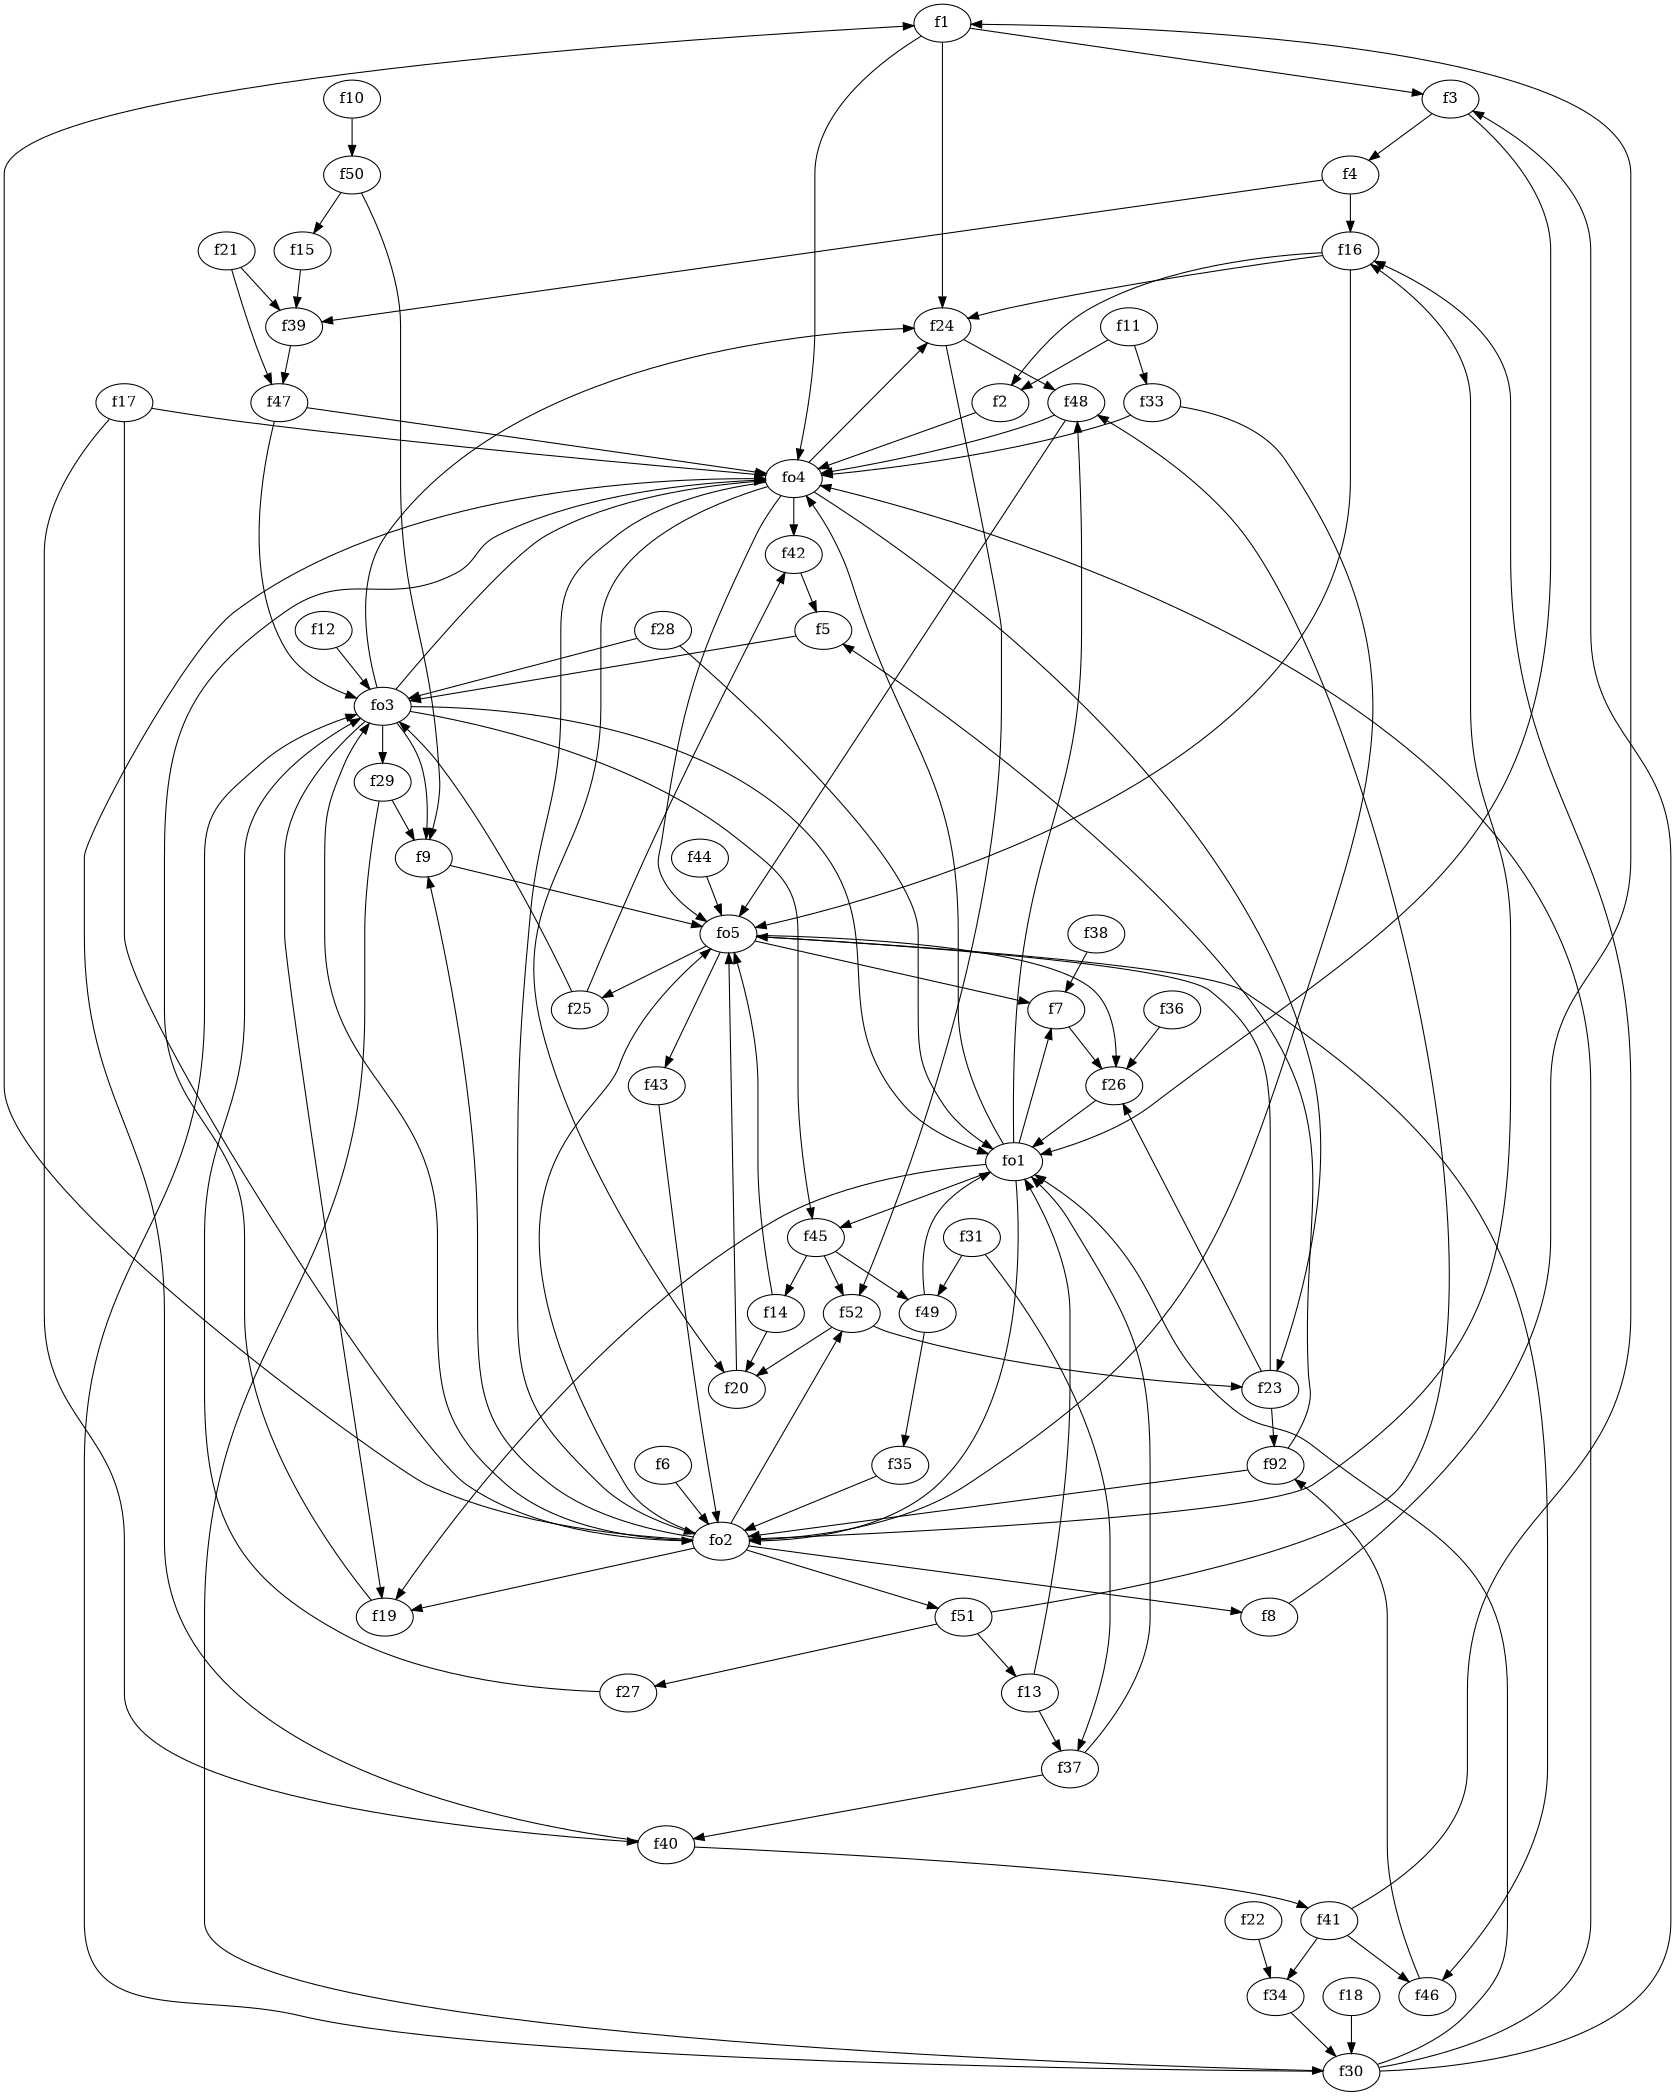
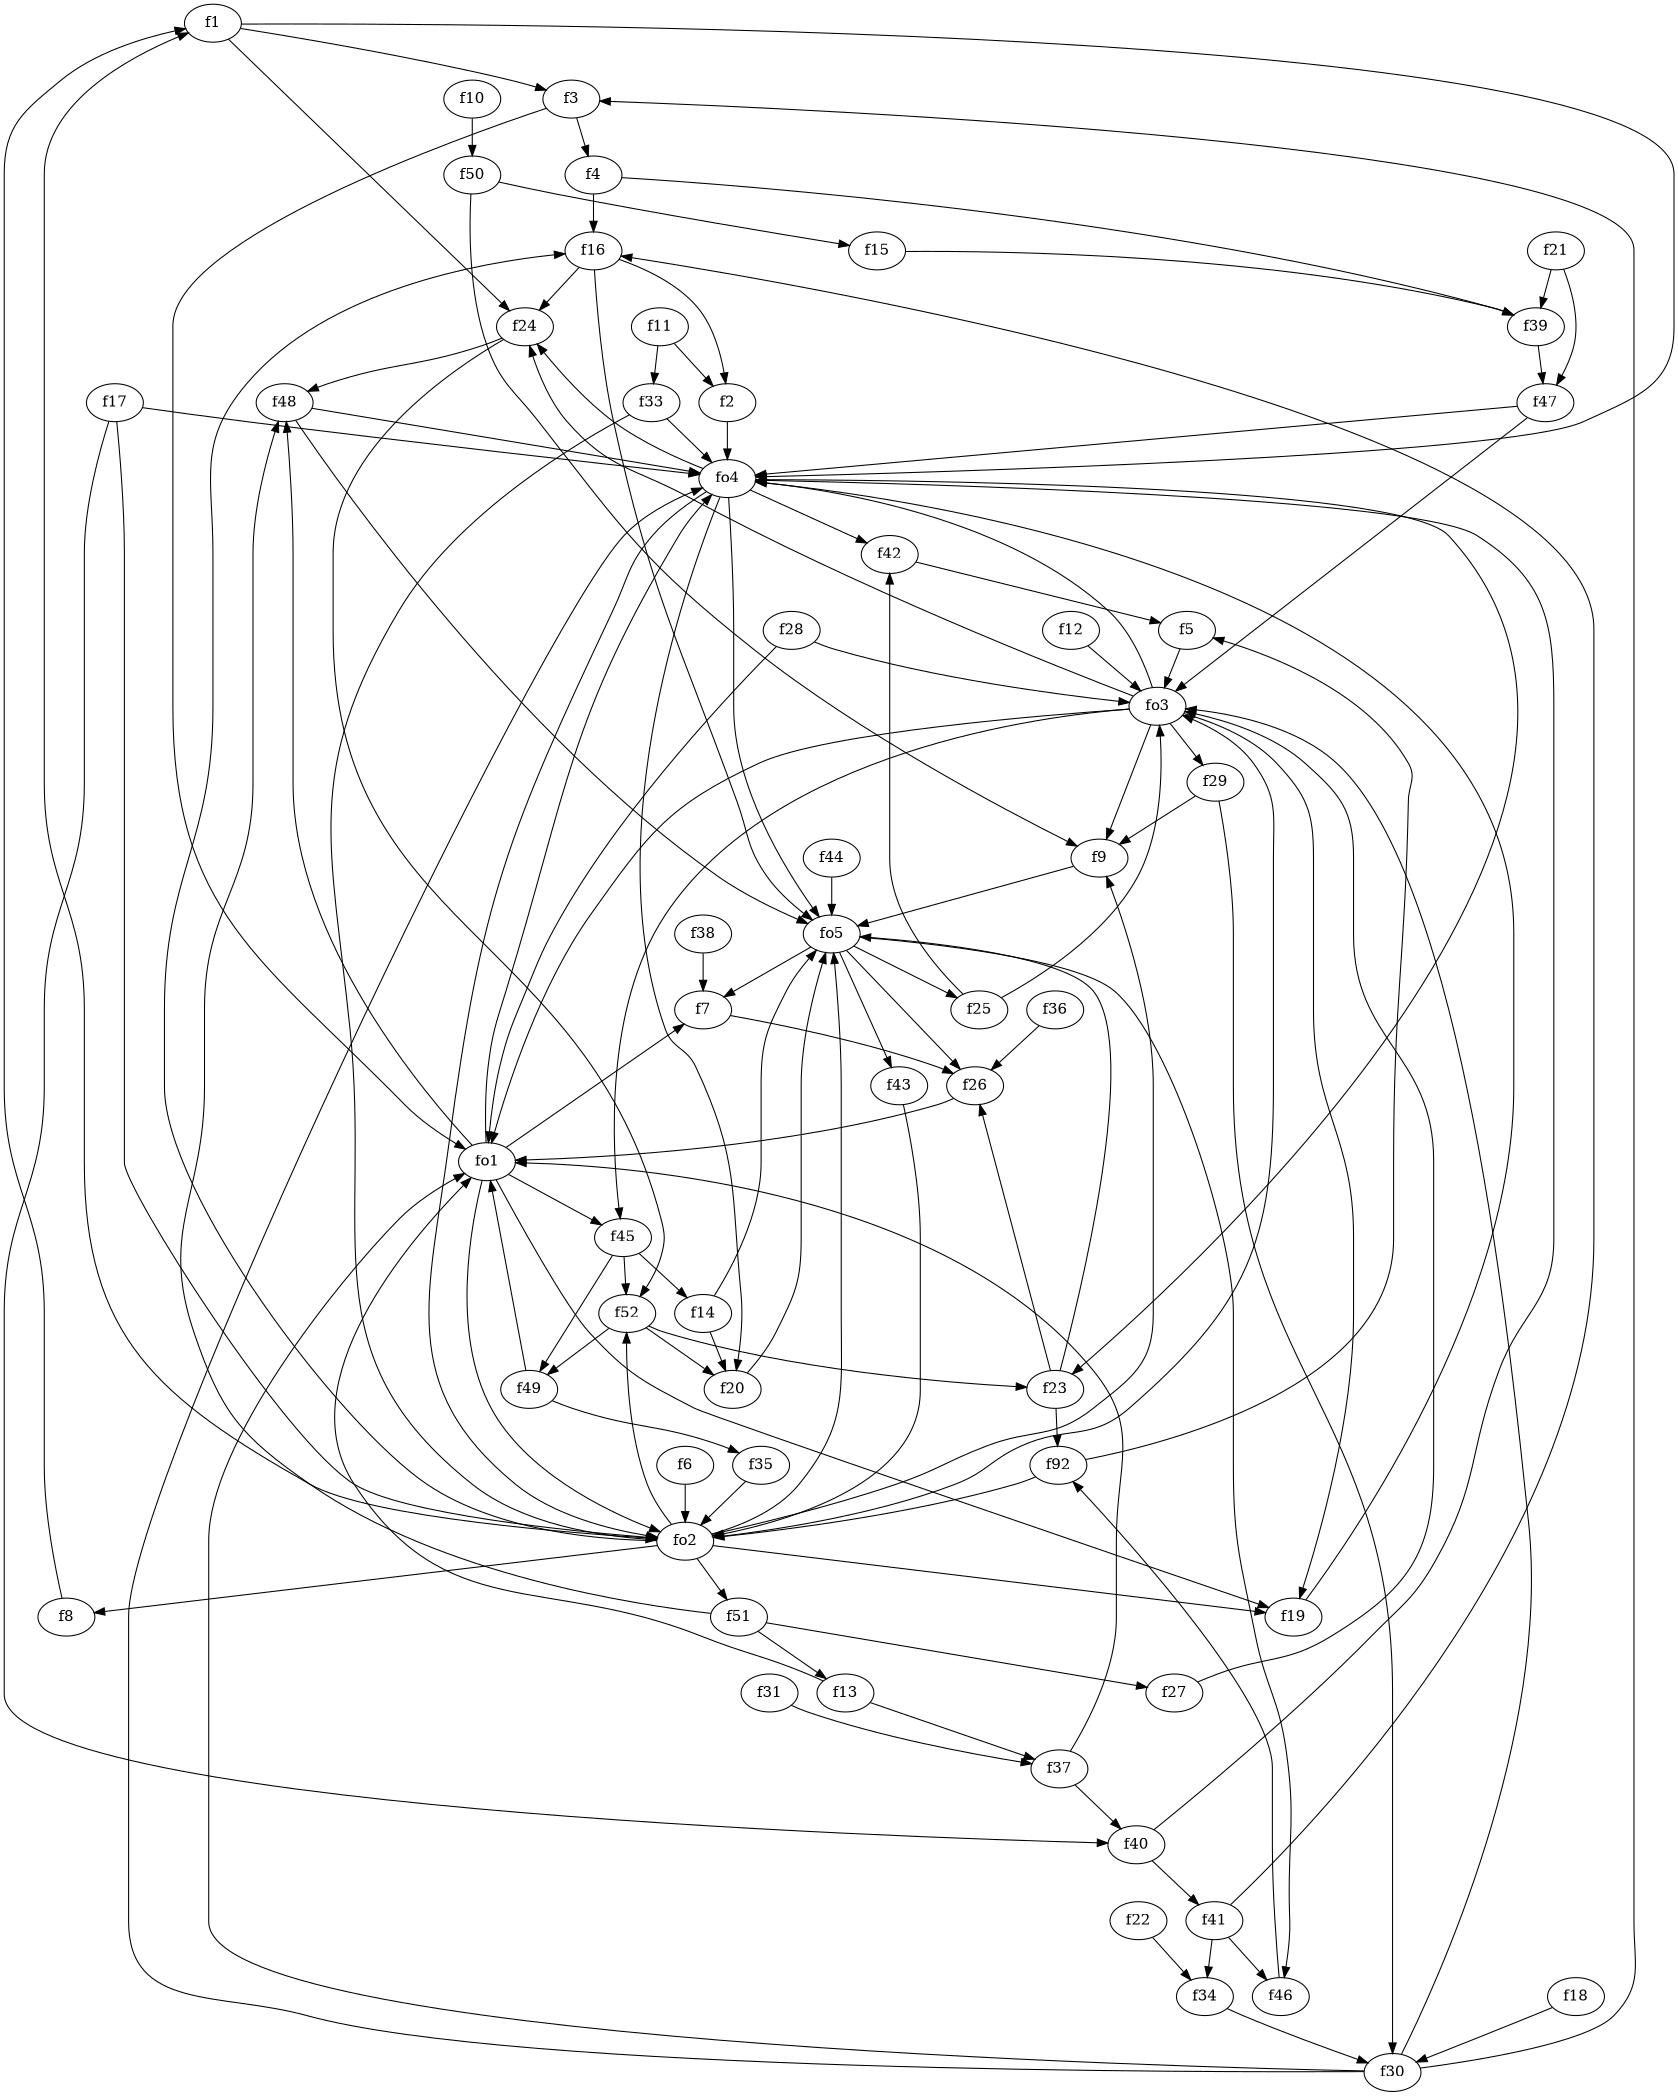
edge "f31" -> "f49": now "f52" -> "f49"
